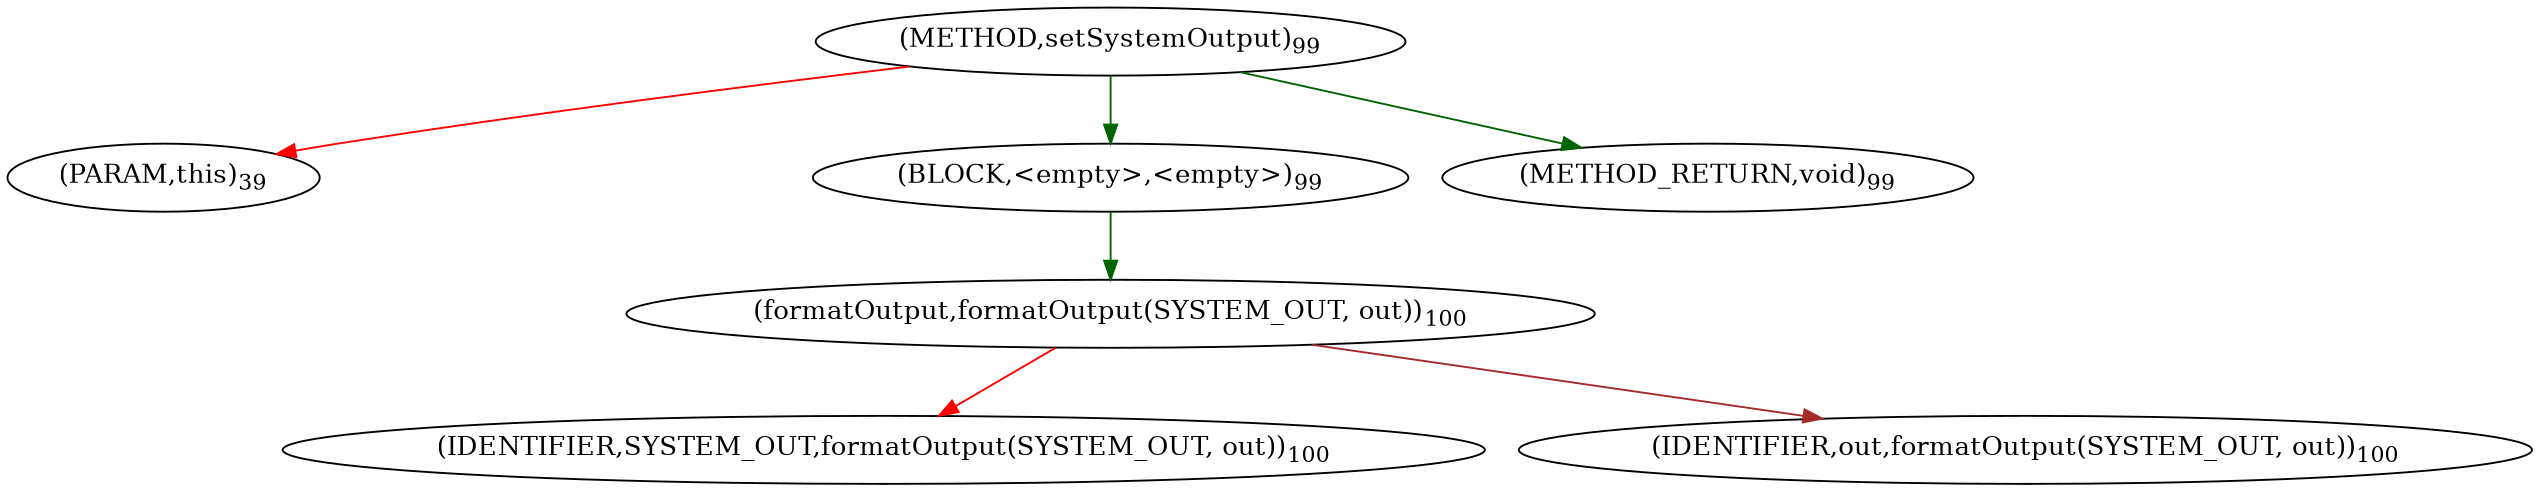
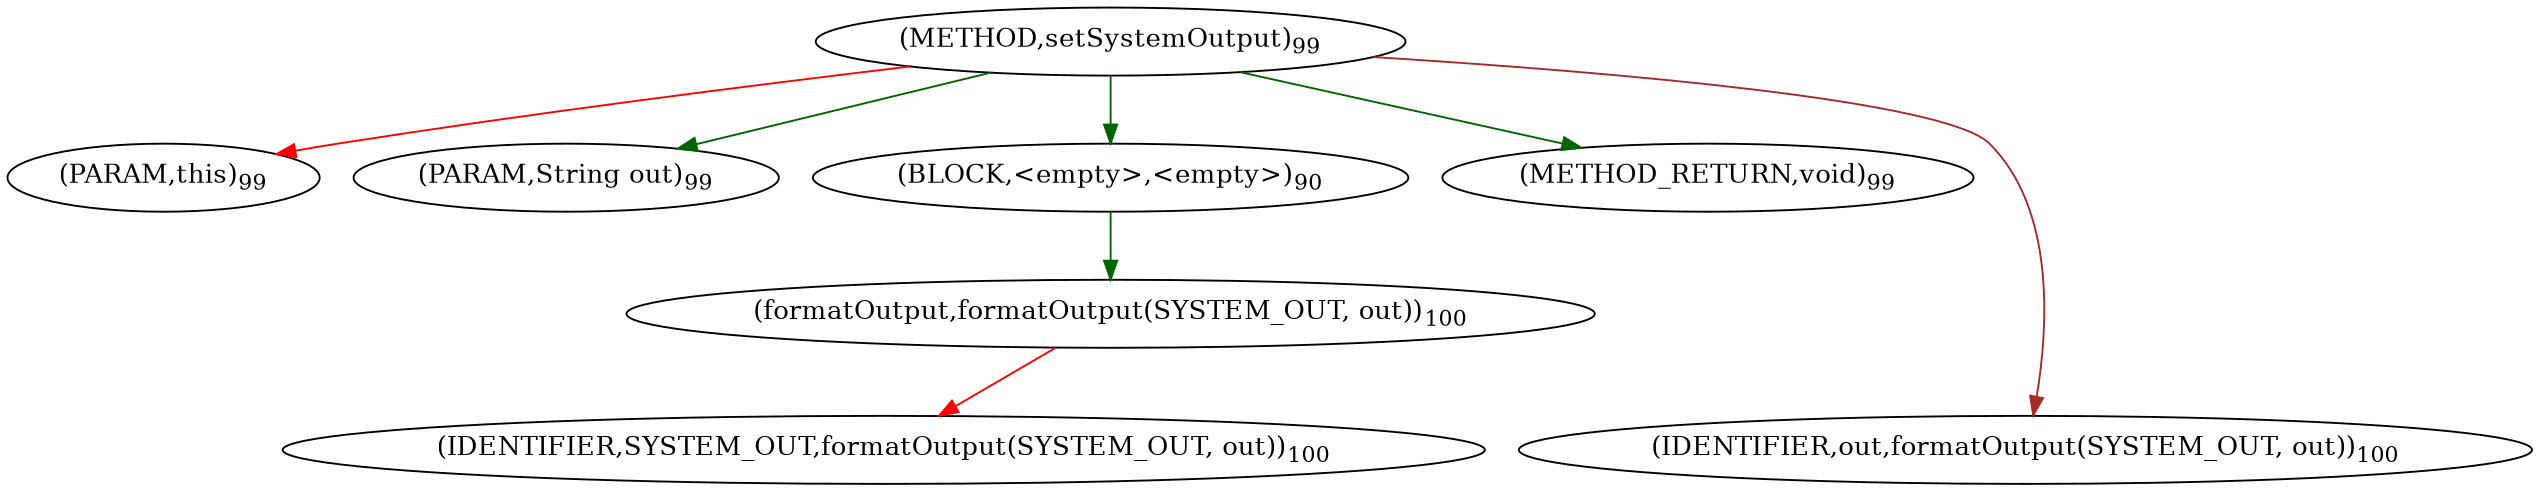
node "(PARAM,this)": text "39" -> "99"
node "(BLOCK,<empty>,<empty>)": text "99" -> "90"
node "(PARAM,String out)": added
edge "(formatOutput,formatOutput(SYSTEM_OUT, out))" -> "(IDENTIFIER,out,formatOutput(SYSTEM_OUT, out))": now "(METHOD,setSystemOutput)" -> "(IDENTIFIER,out,formatOutput(SYSTEM_OUT, out))"
